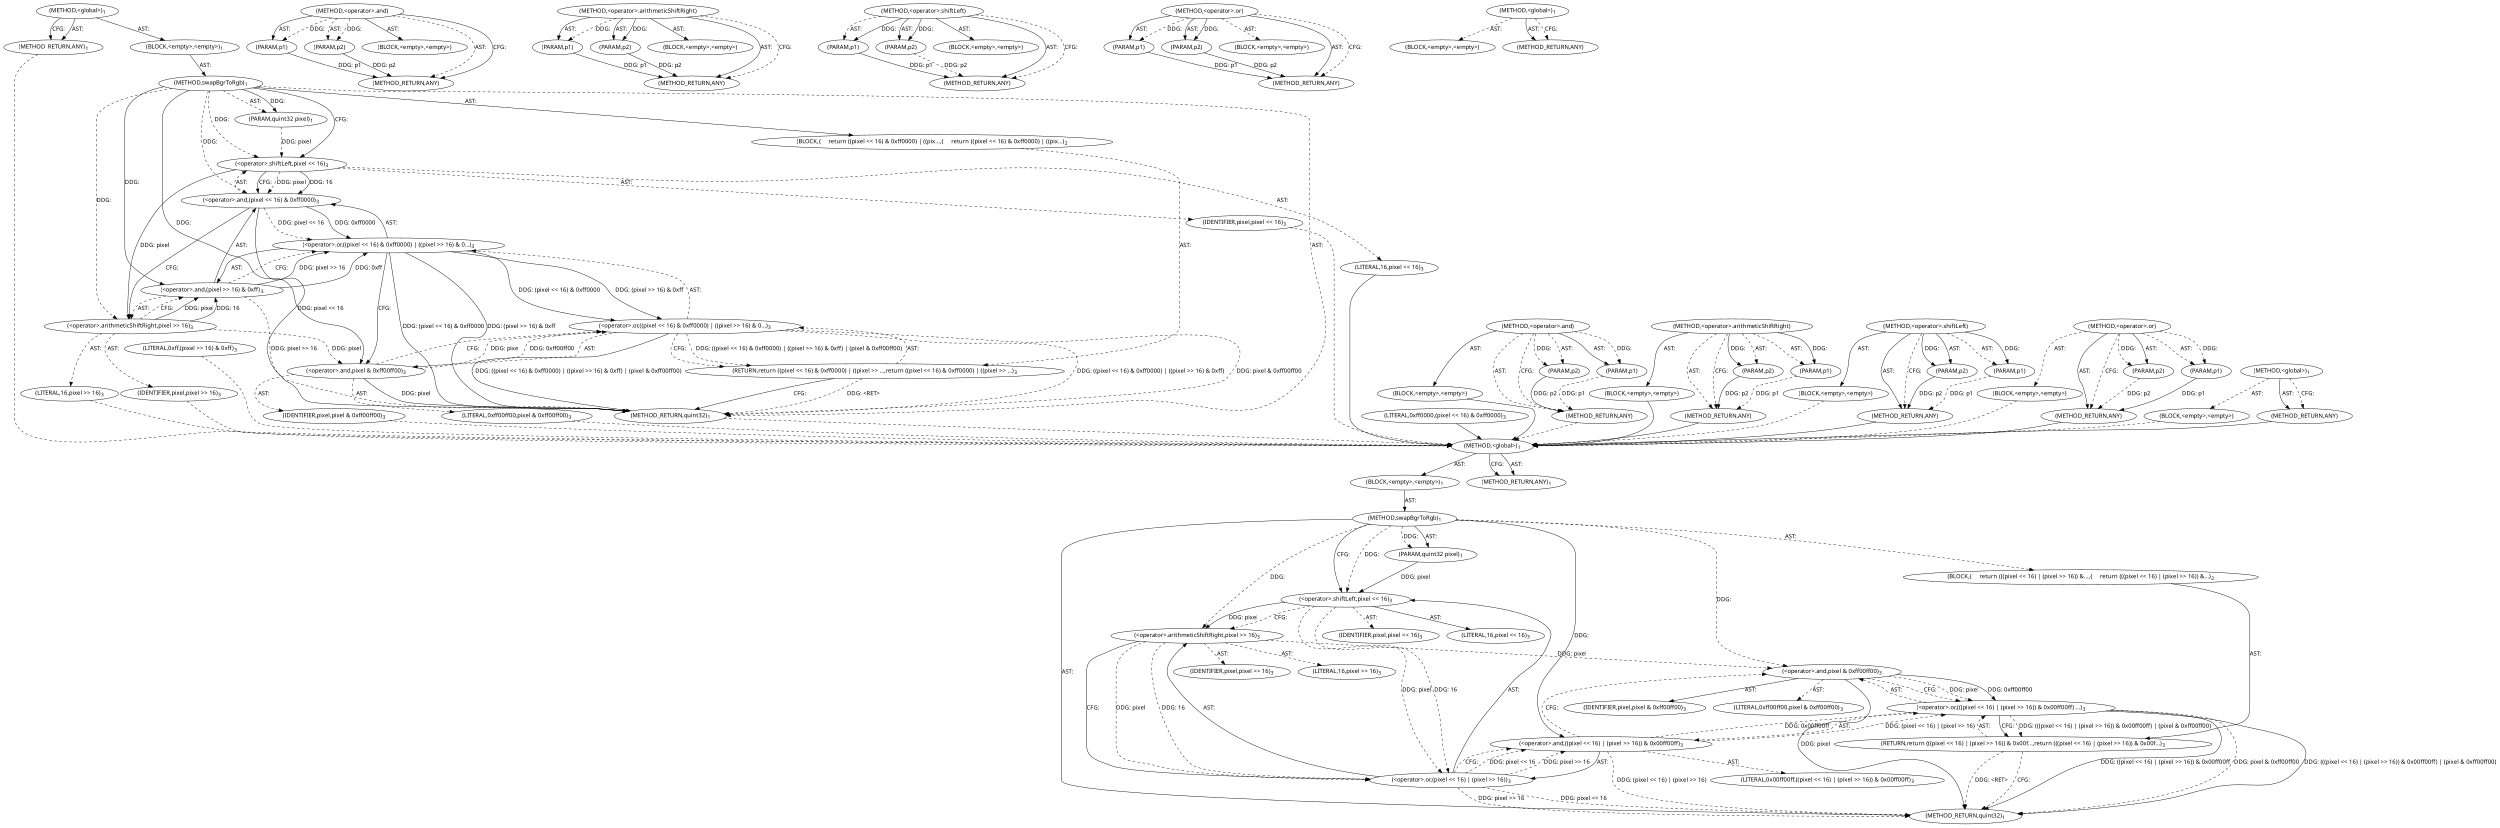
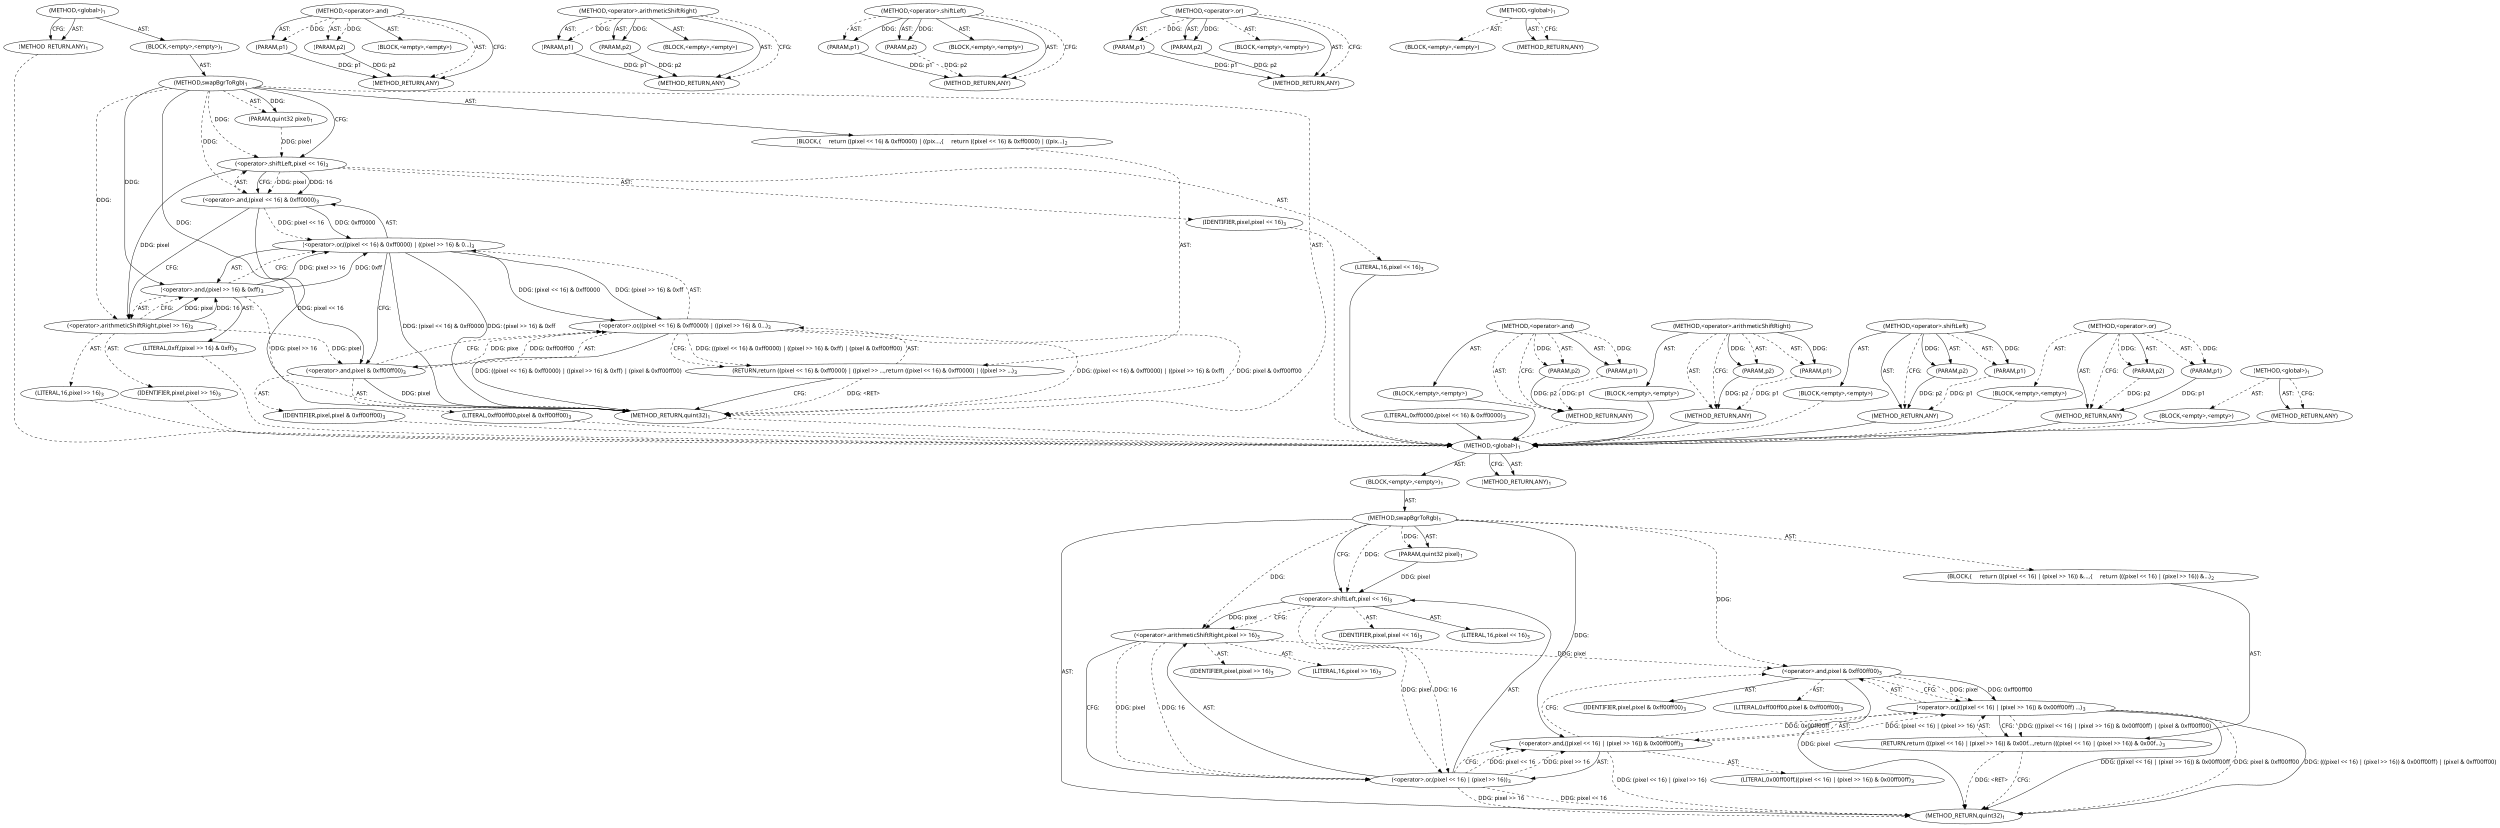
edge "(<operator>.and,(pixel >> 16) & 0xff)" -> "(<operator>.and,(pixel << 16) & 0xff0000)": now "(<operator>.and,(pixel >> 16) & 0xff)" -> "(LITERAL,0xff,(pixel >> 16) & 0xff)"
